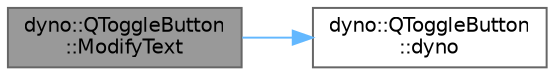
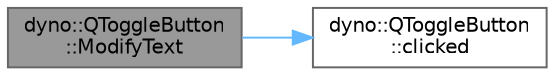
node "dyno::QToggleButton ::dyno": label "dyno::QToggleButton ::dyno" -> "dyno::QToggleButton ::clicked"
